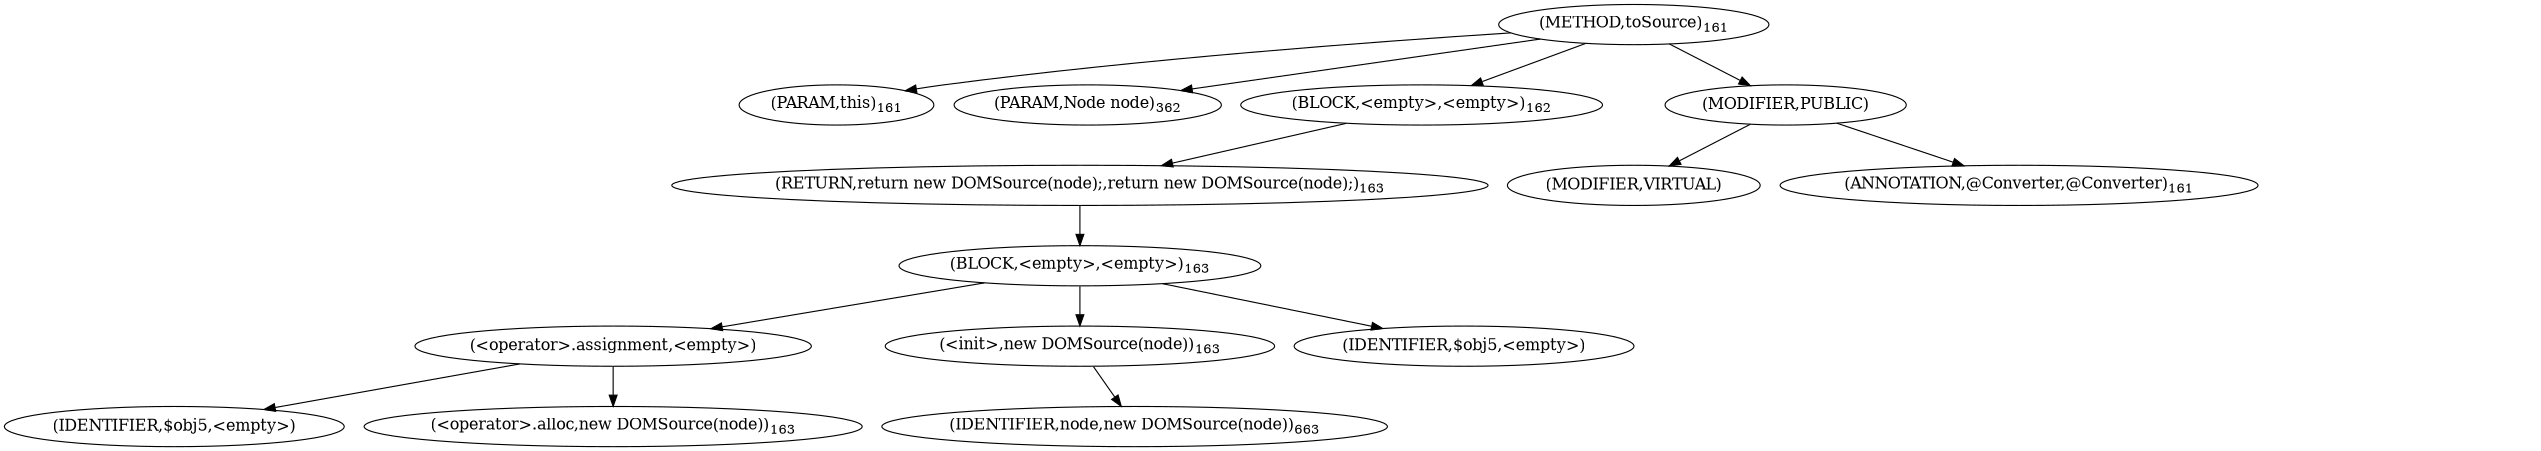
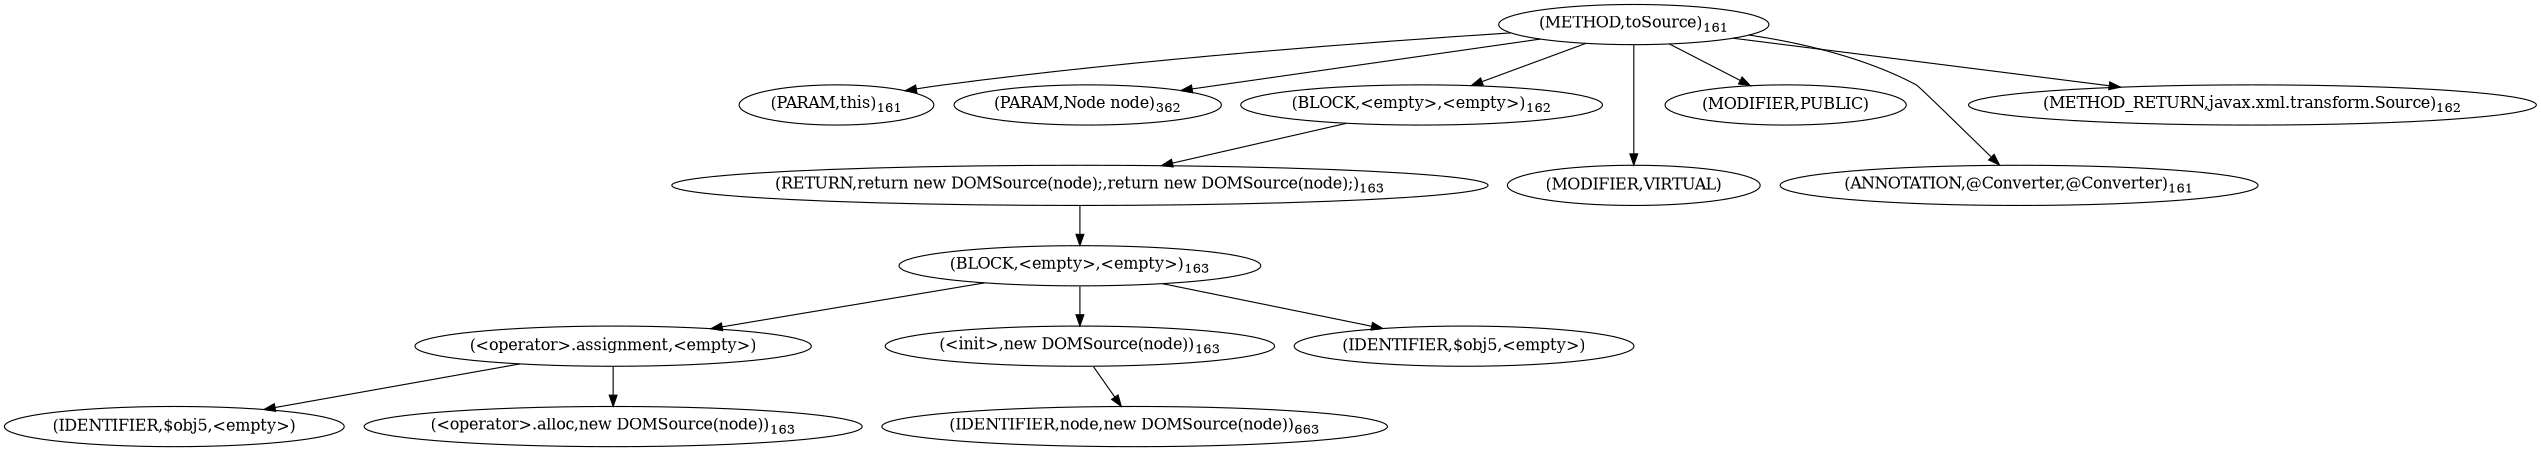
node "(METHOD_RETURN,javax.xml.transform.Source)": added
edge "(MODIFIER,PUBLIC)" -> "(MODIFIER,VIRTUAL)": now "(METHOD,toSource)" -> "(MODIFIER,VIRTUAL)"
edge "(MODIFIER,PUBLIC)" -> "(ANNOTATION,@Converter,@Converter)": now "(METHOD,toSource)" -> "(ANNOTATION,@Converter,@Converter)"
